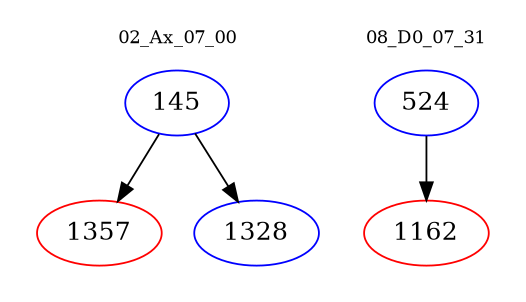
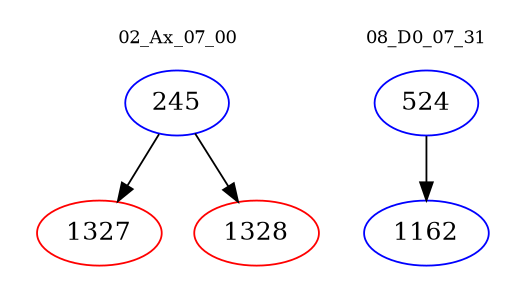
node "145": label "145" -> "245"
node "1357": label "1357" -> "1327"
node "1328": color blue -> red
node "1162": color red -> blue
